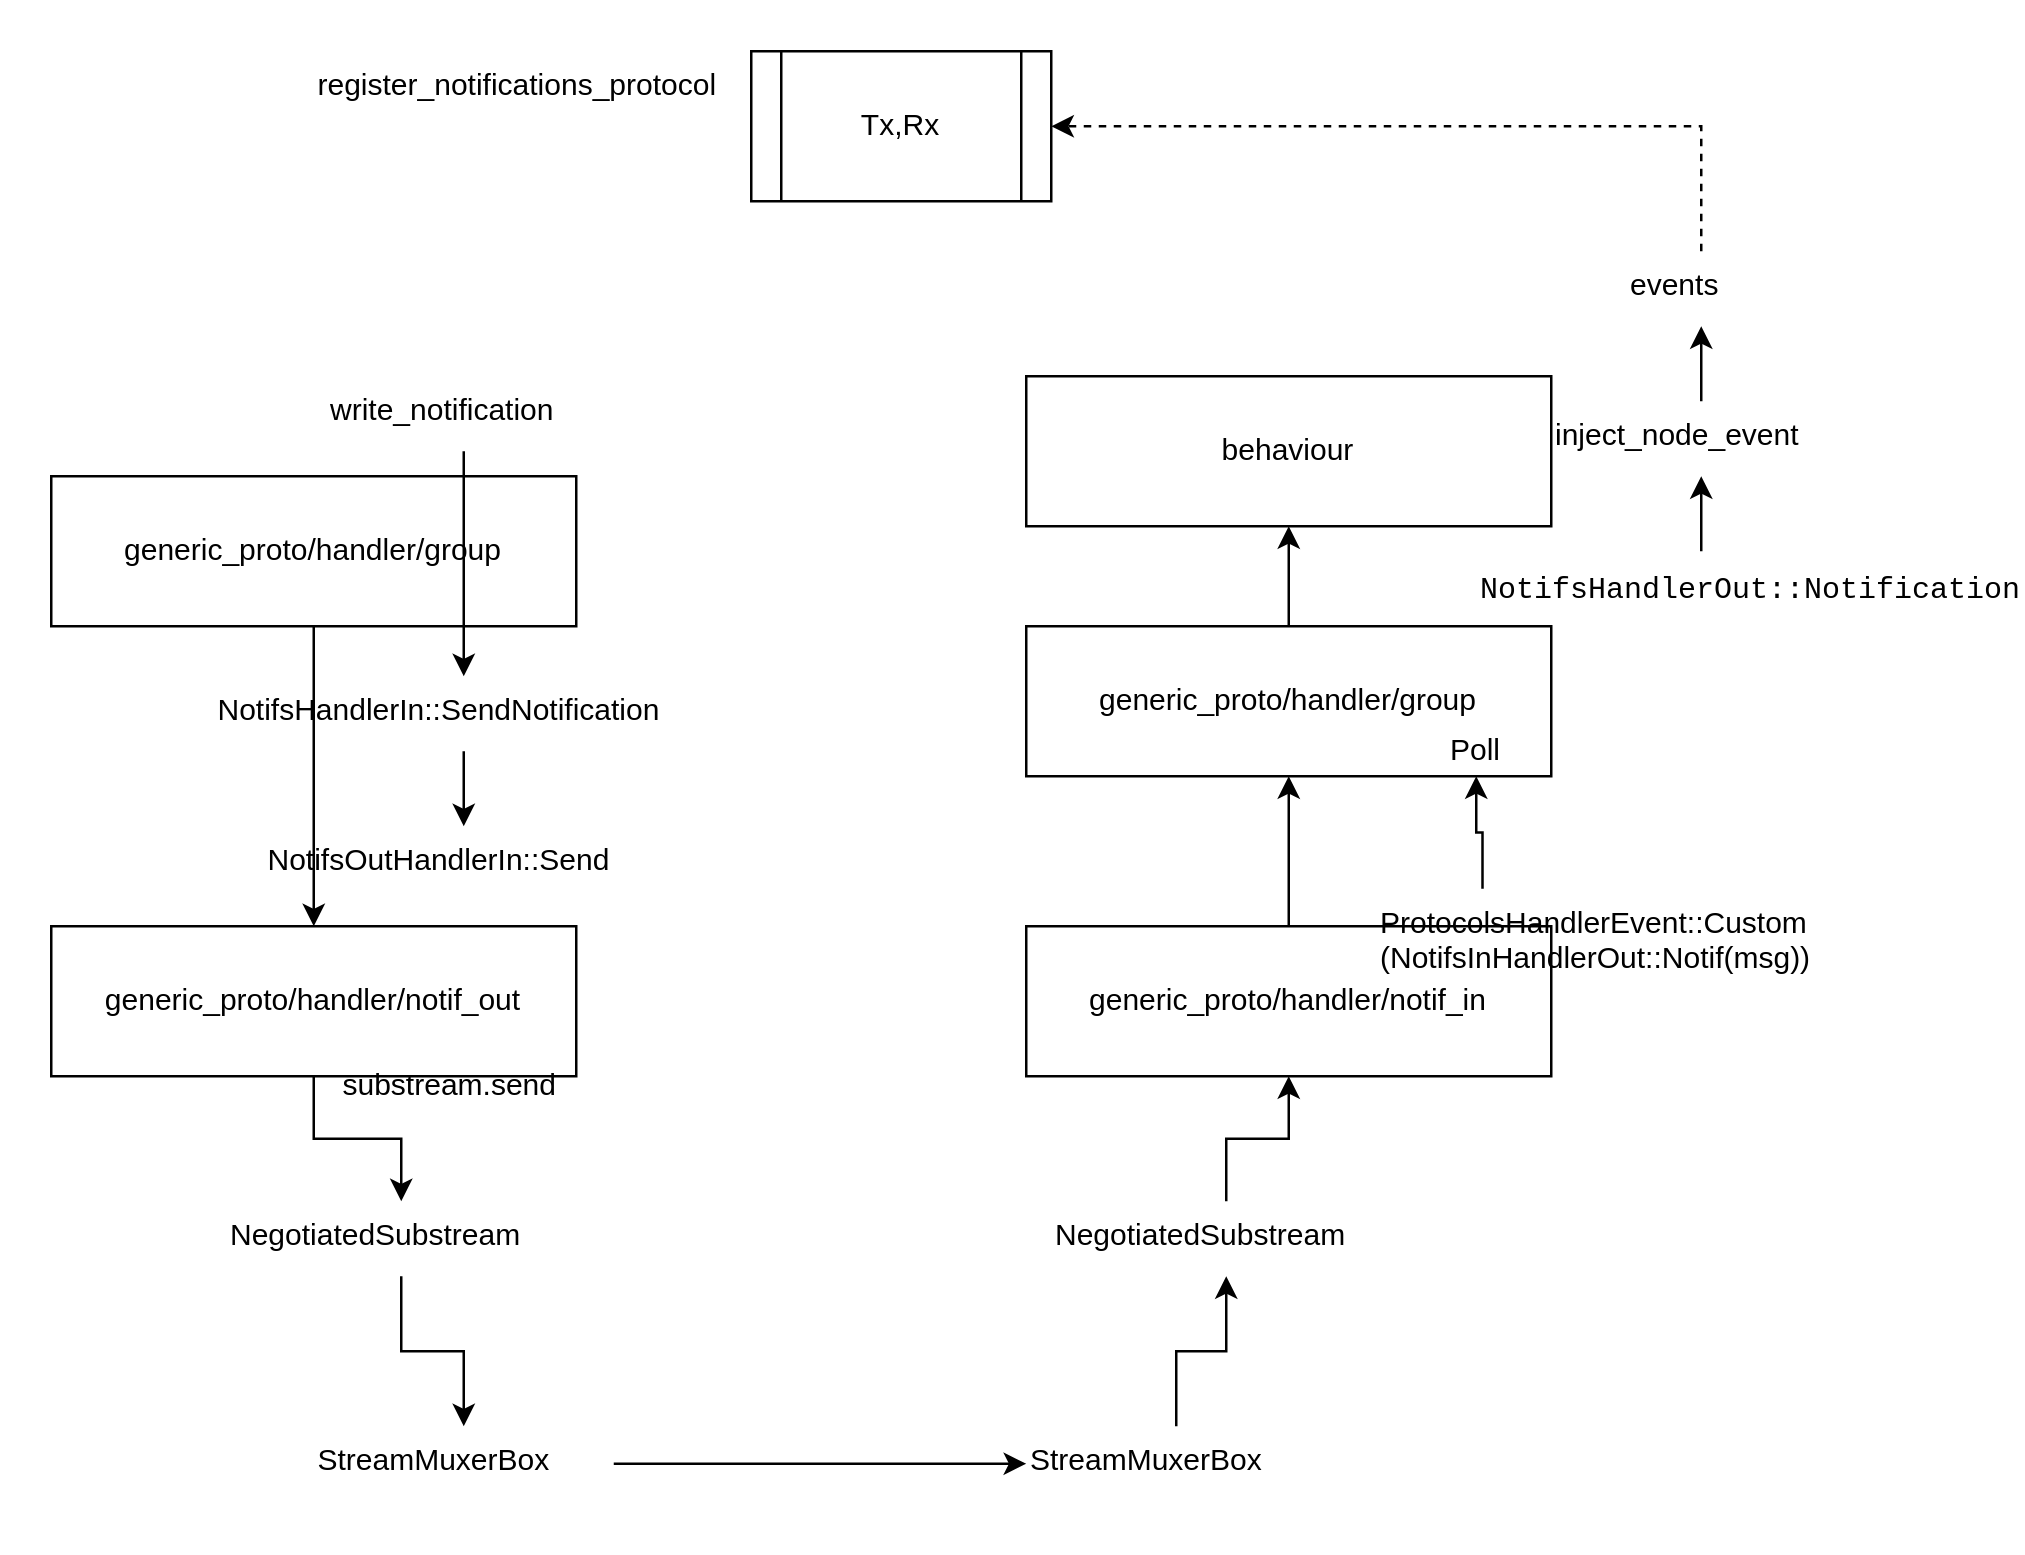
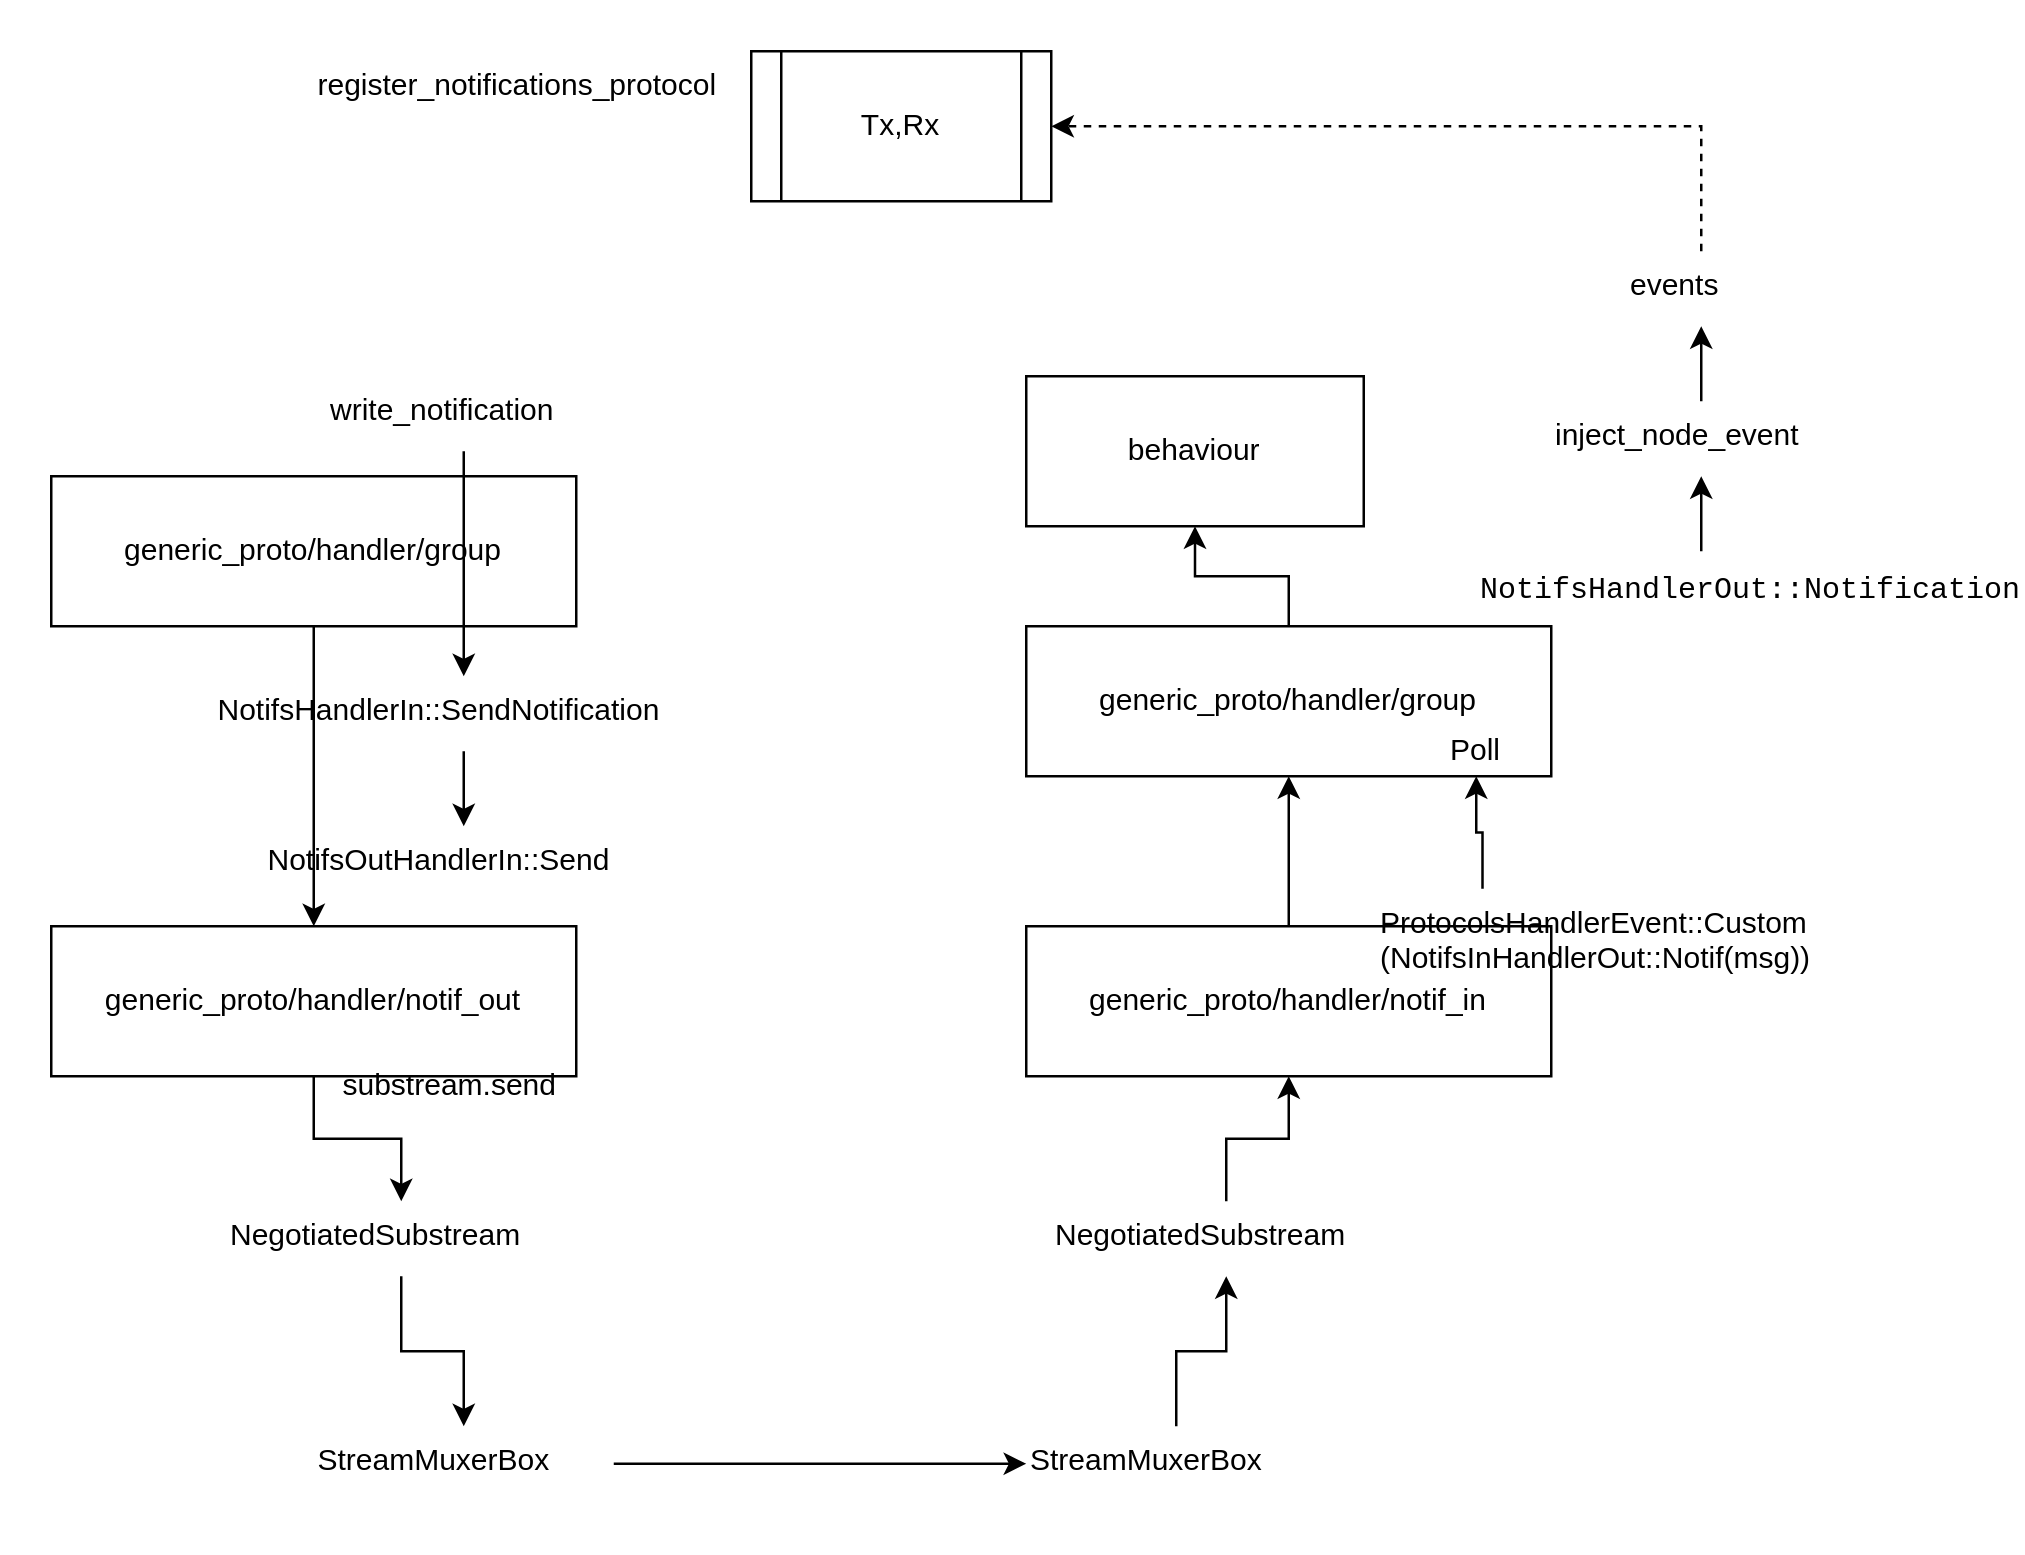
node "behaviour": size 525x150 -> 338x150
